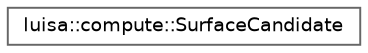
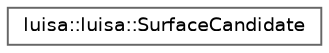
node "luisa::compute::SurfaceCandidate": label "luisa::compute::SurfaceCandidate" -> "luisa::luisa::SurfaceCandidate"
